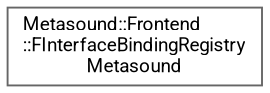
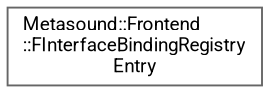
node "Metasound::Frontend ::FInterfaceBindingRegistry Metasound": label "Metasound::Frontend ::FInterfaceBindingRegistry Metasound" -> "Metasound::Frontend ::FInterfaceBindingRegistry Entry"
